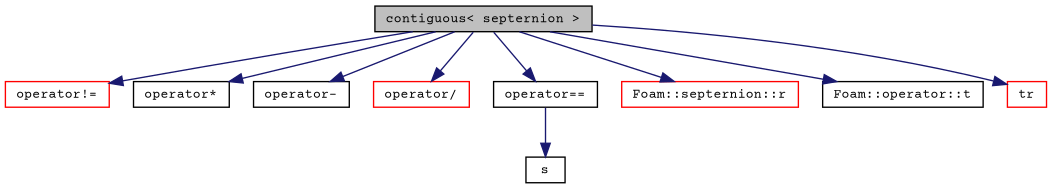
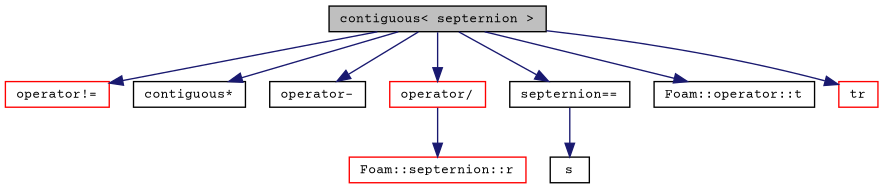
edge "contiguous< septernion >" -> "Foam::septernion::r": now "operator/" -> "Foam::septernion::r"
node "operator*": label "operator*" -> "contiguous*"
node "operator==": label "operator==" -> "septernion=="
